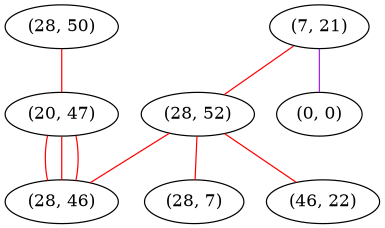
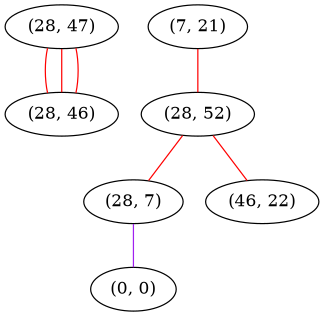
node "(28, 50)": removed
edge "(7, 21)" -- "(0, 0)": now "(28, 7)" -- "(0, 0)"
node "(20, 47)": label "(20, 47)" -> "(28, 47)"
edge "(28, 52)" -- "(28, 46)": removed
